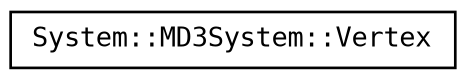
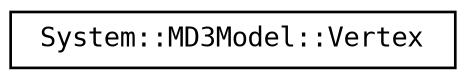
node "System::MD3System::Vertex": label "System::MD3System::Vertex" -> "System::MD3Model::Vertex"
